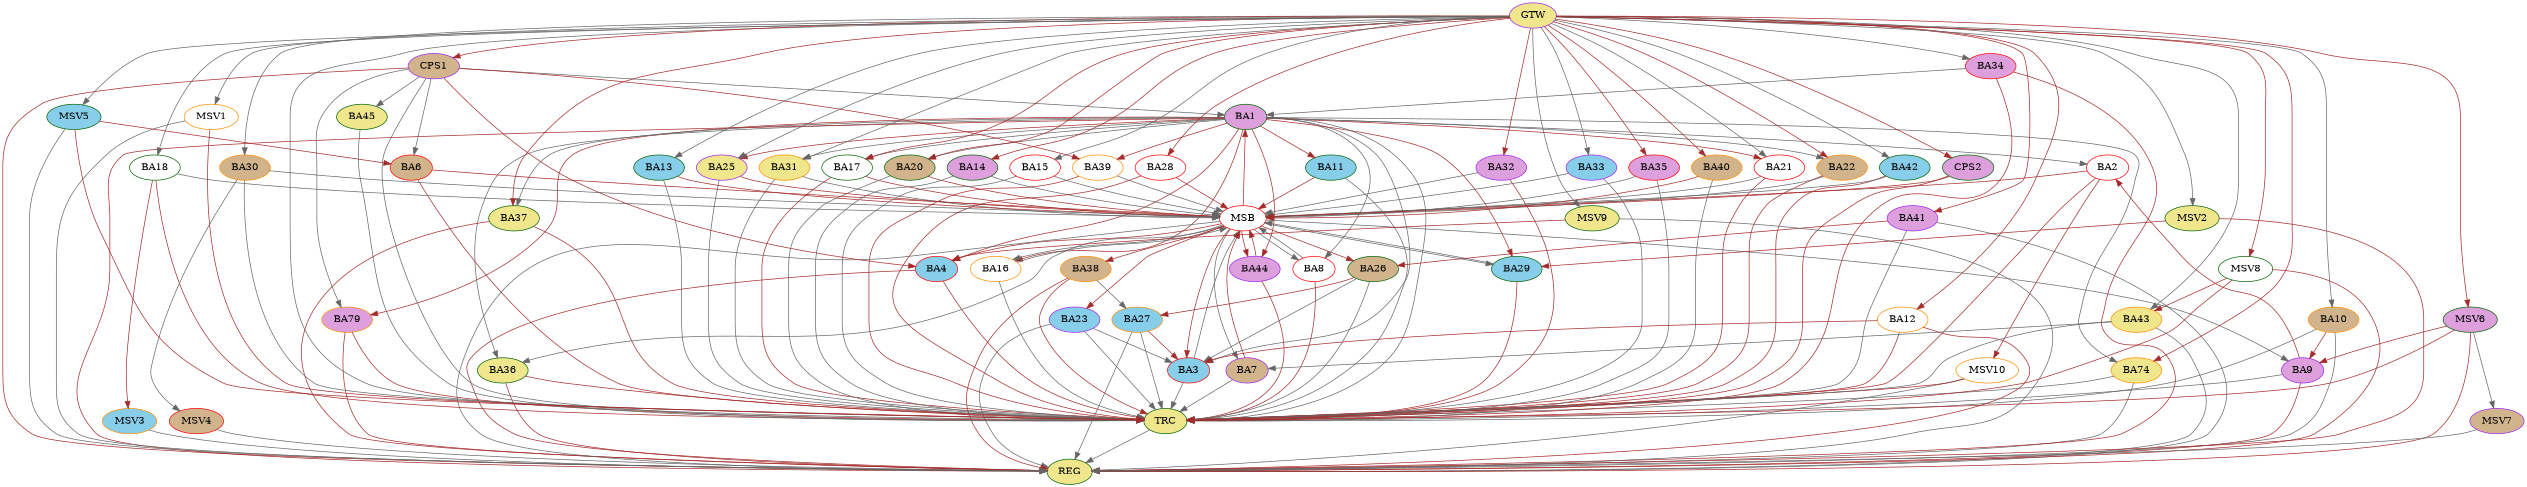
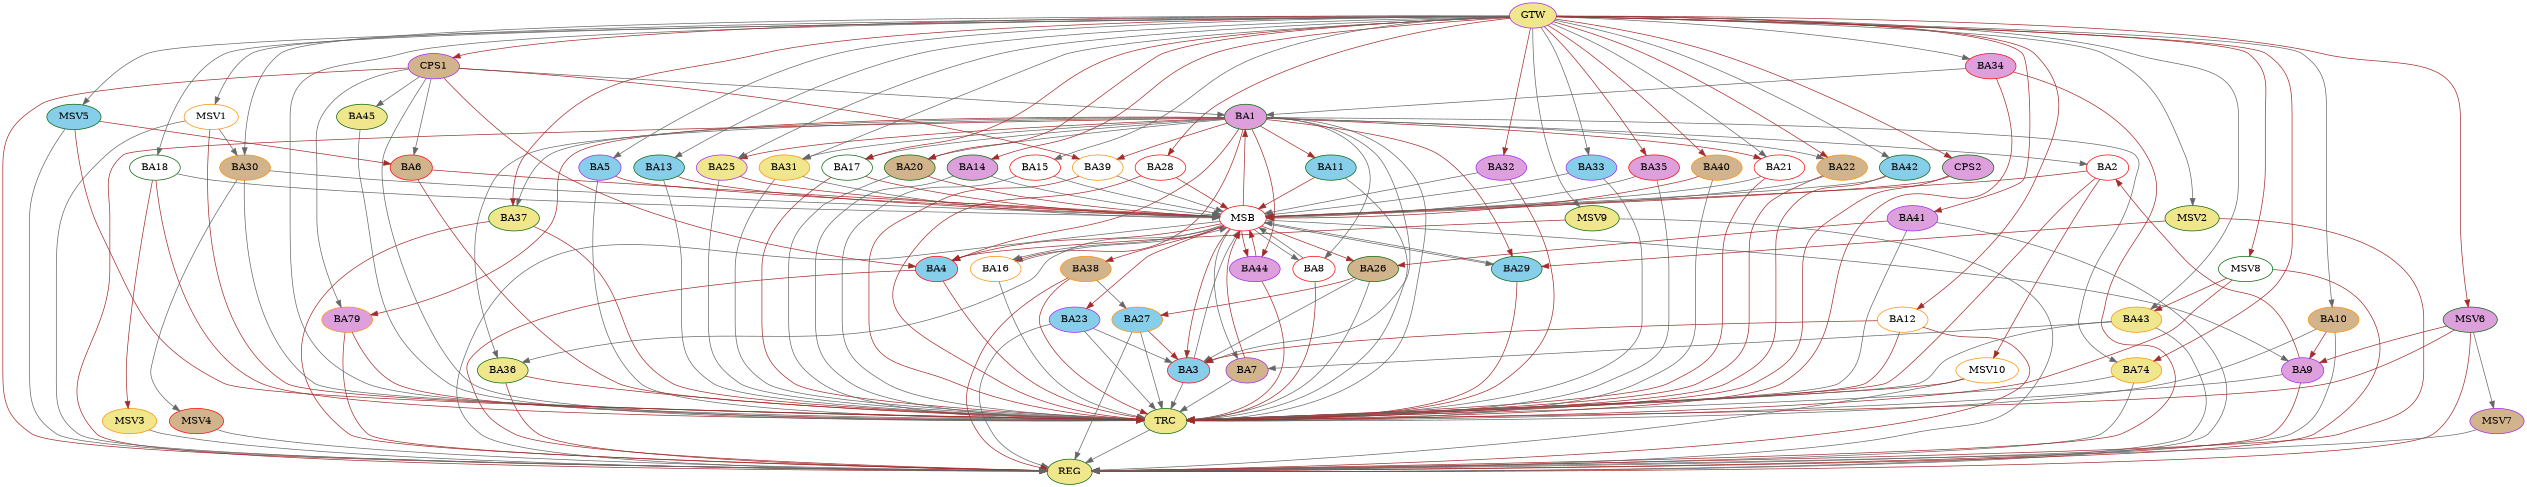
edge "MSV1" -> "BA30": added
node "BA5": added
node "MSV3": fillcolor skyblue -> khaki
